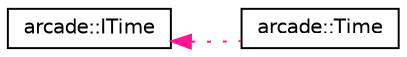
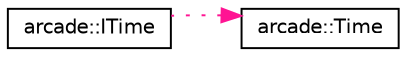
edge "arcade::Time" -> "arcade::ITime": reversed
